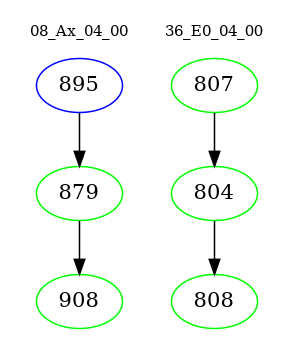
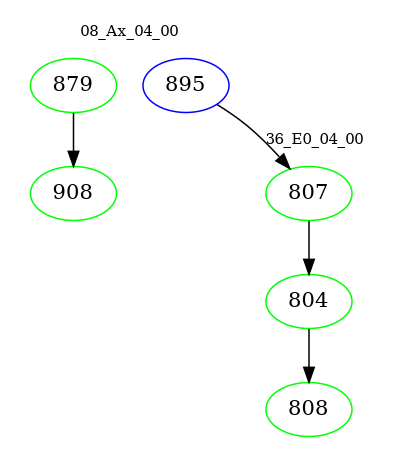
edge "895" -> "879": now "895" -> "807"
